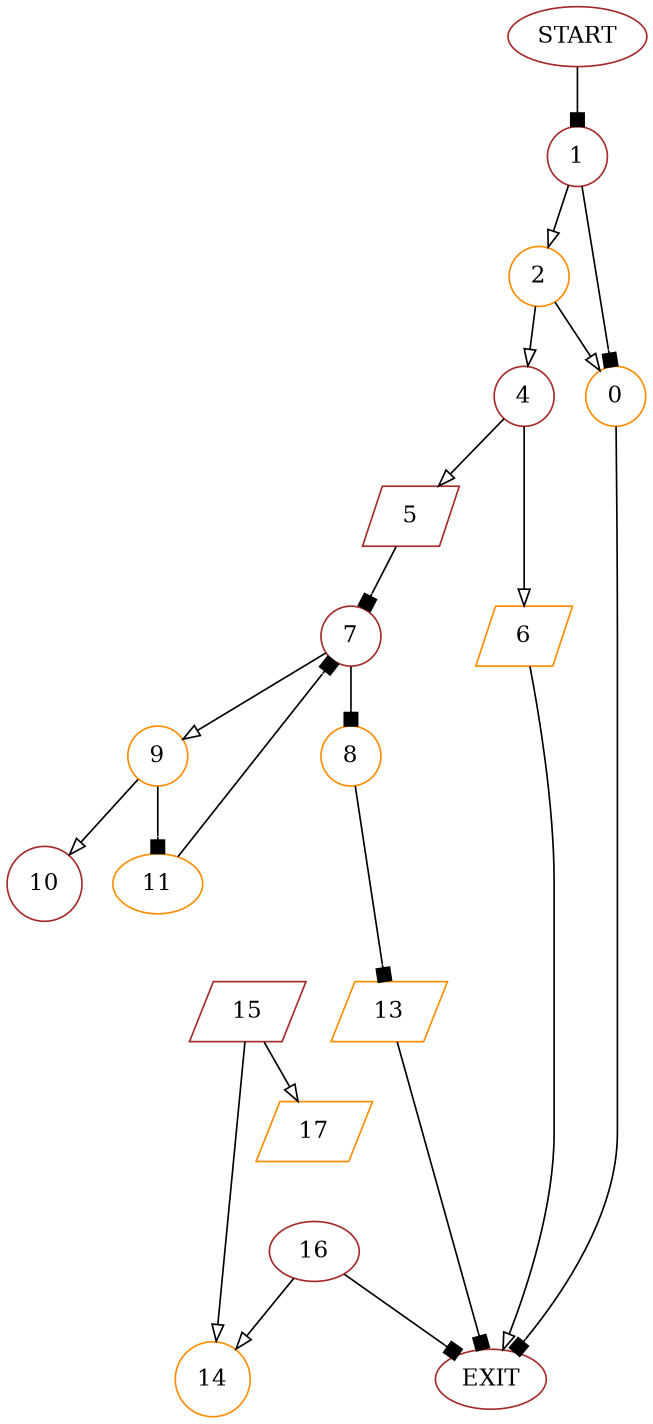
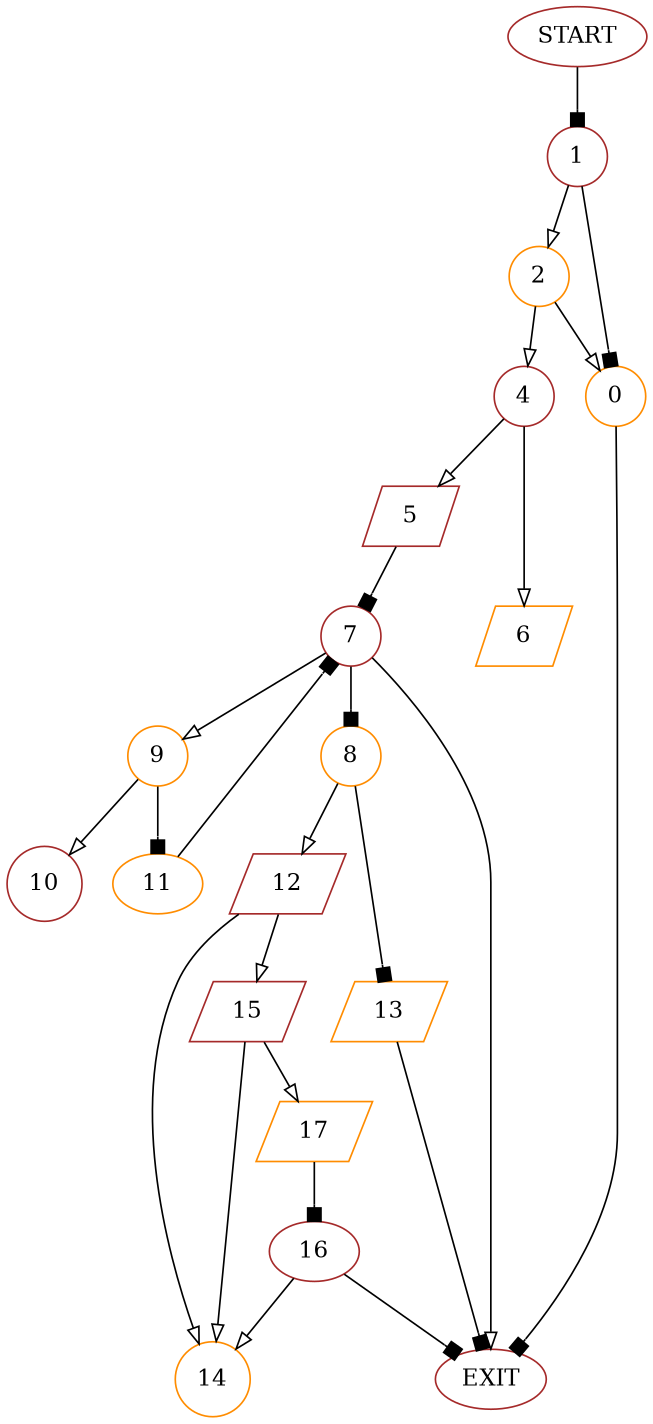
node "12": added
edge "6" -> "EXIT": now "7" -> "EXIT"
edge "17" -> "16": added
